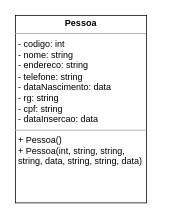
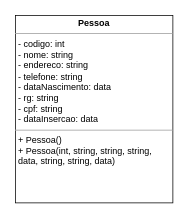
node "Pessoa - codigo: int - nome: string - endereco: string - telefone: string - dataNascimento: data - rg: string - cpf: string - dataInsercao: data + Pessoa() + Pessoa(int, string, string, string, data, string, string, data)": size 131x188 -> 158x188
